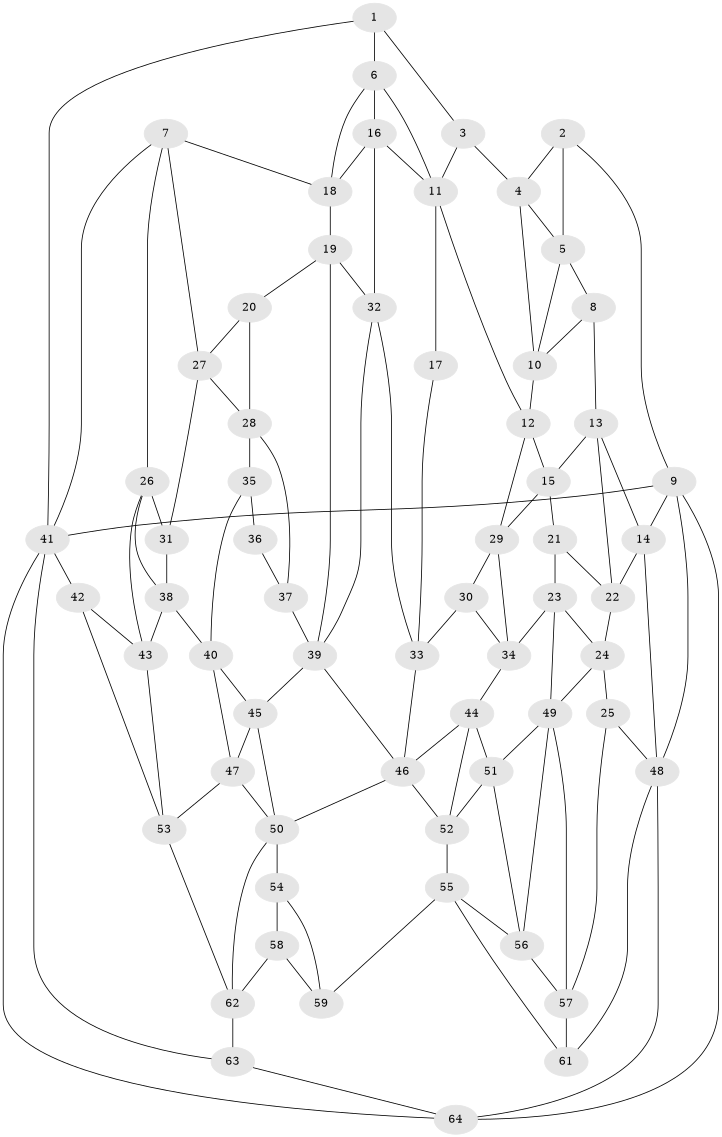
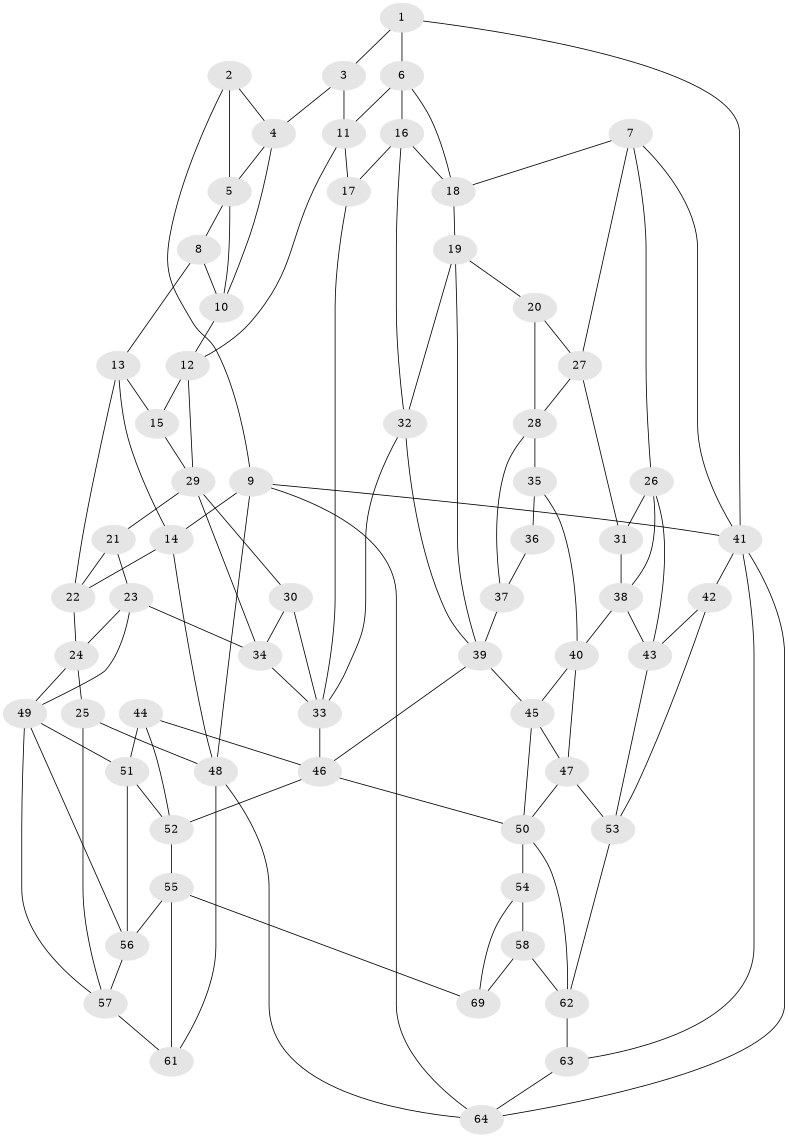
edge "16" -- "11": now "16" -- "17"
edge "15" -- "21": now "29" -- "21"
edge "34" -- "44": now "34" -- "33"
node "59": label "59" -> "69"
